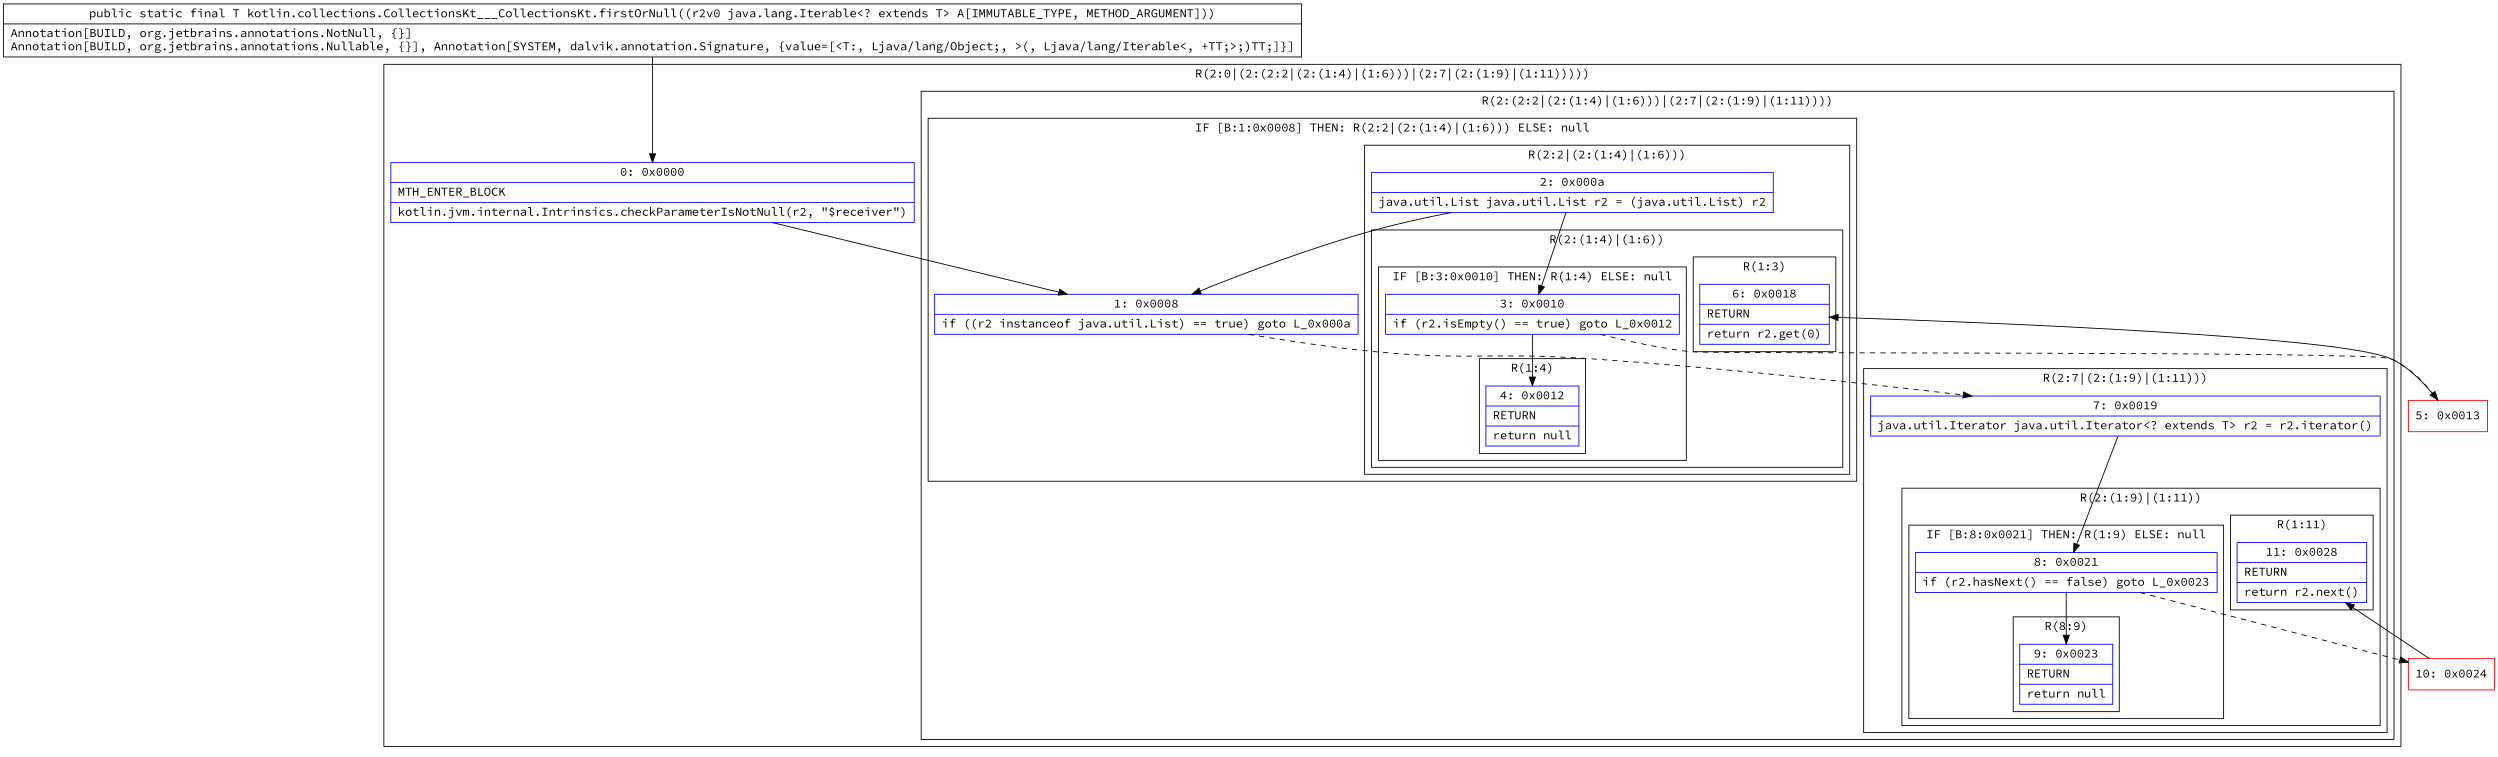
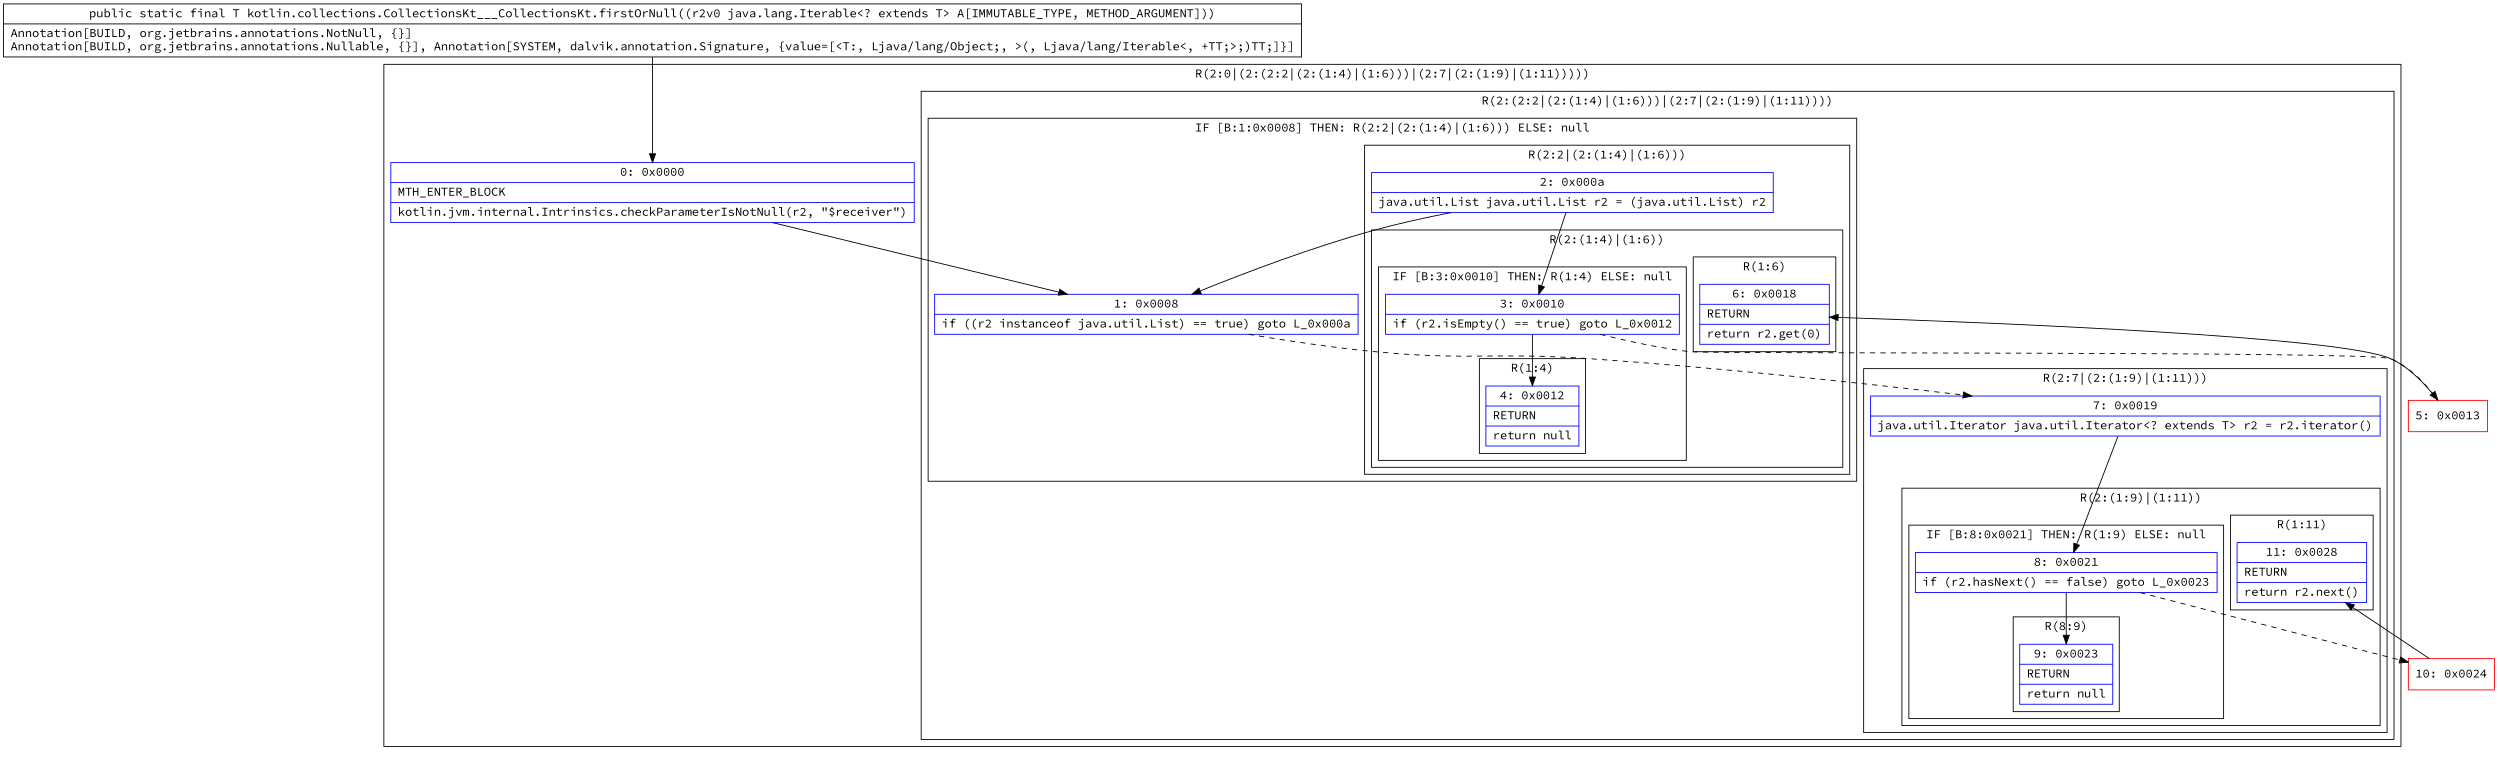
cluster "R(1:3)": label "R(1:3)" -> "R(1:6)"
